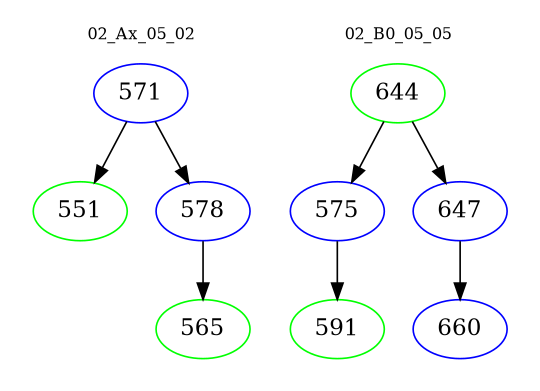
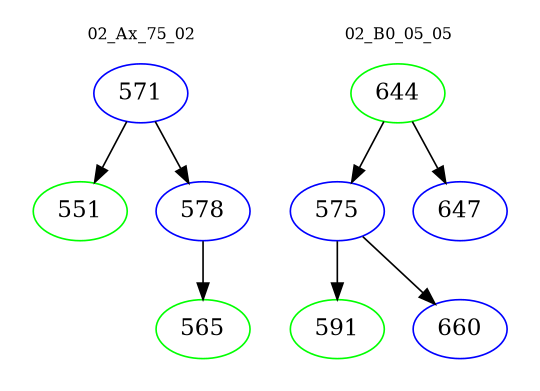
cluster "02_Ax_05_02": label "02_Ax_05_02" -> "02_Ax_75_02"
edge "647" -> "660": now "575" -> "660"
